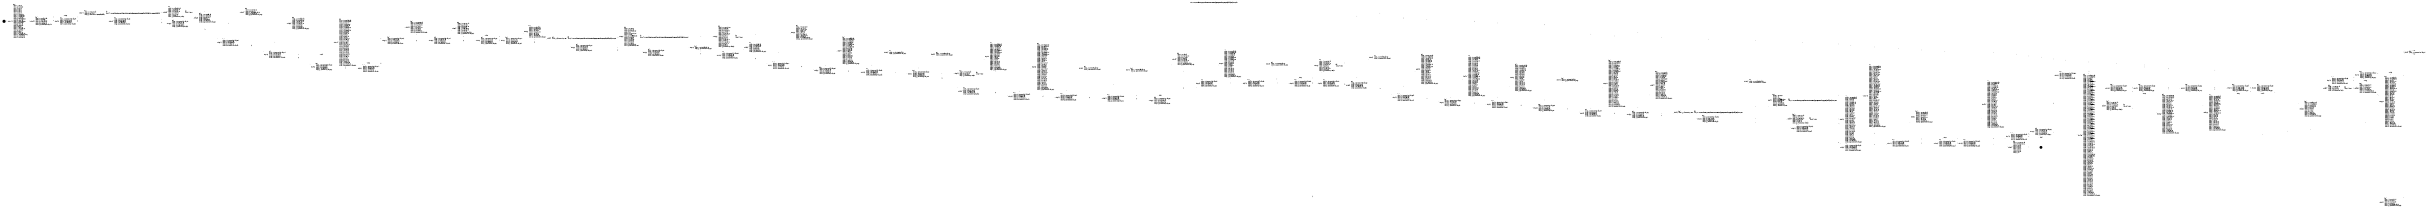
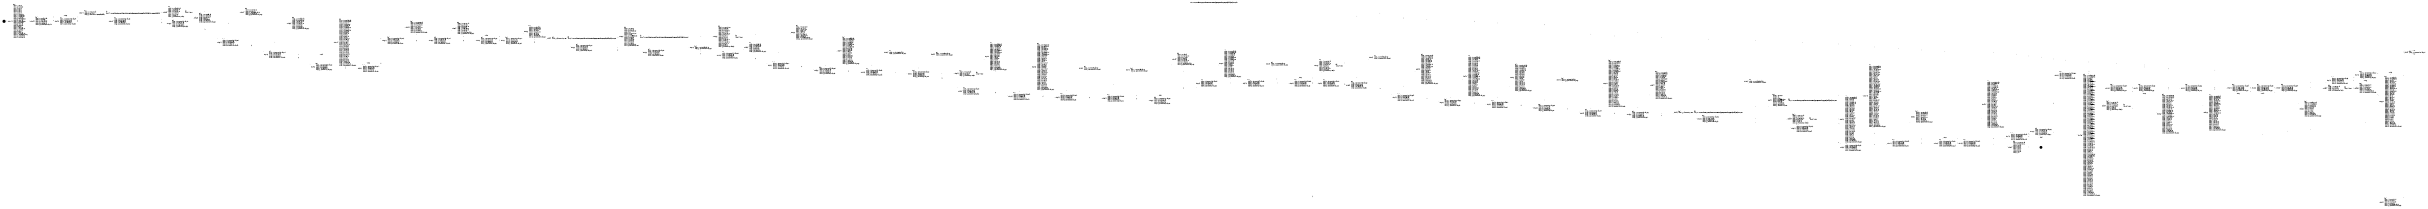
node "0x401844 [28]": added
